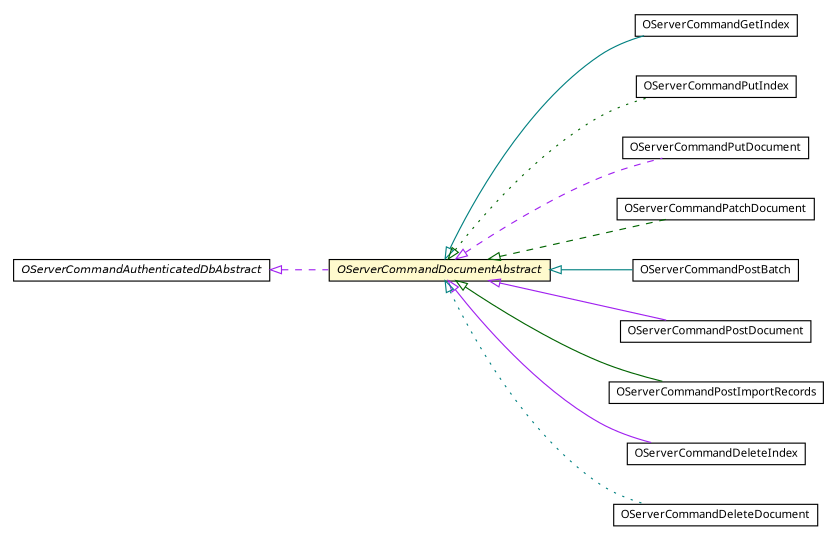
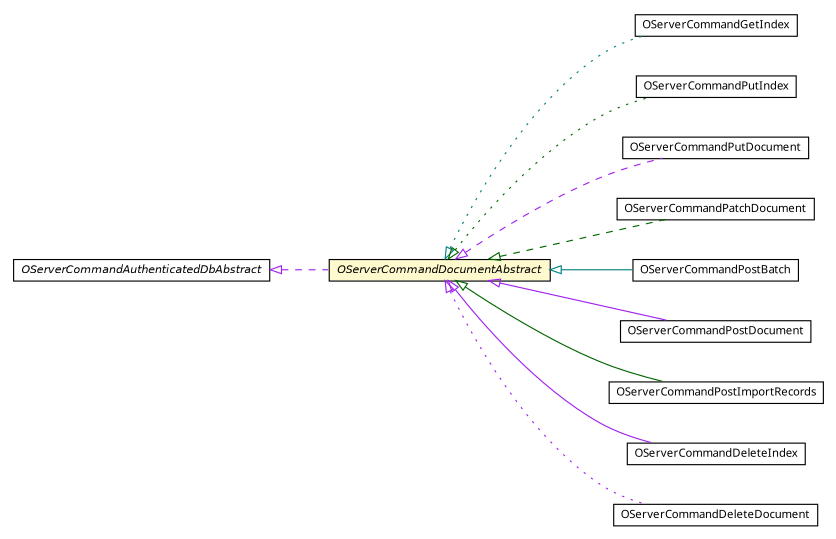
edge "OServerCommandGetIndex" -> "OServerCommandDocumentAbstract": style solid -> dotted
edge "OServerCommandDeleteDocument" -> "OServerCommandDocumentAbstract": color teal -> purple
